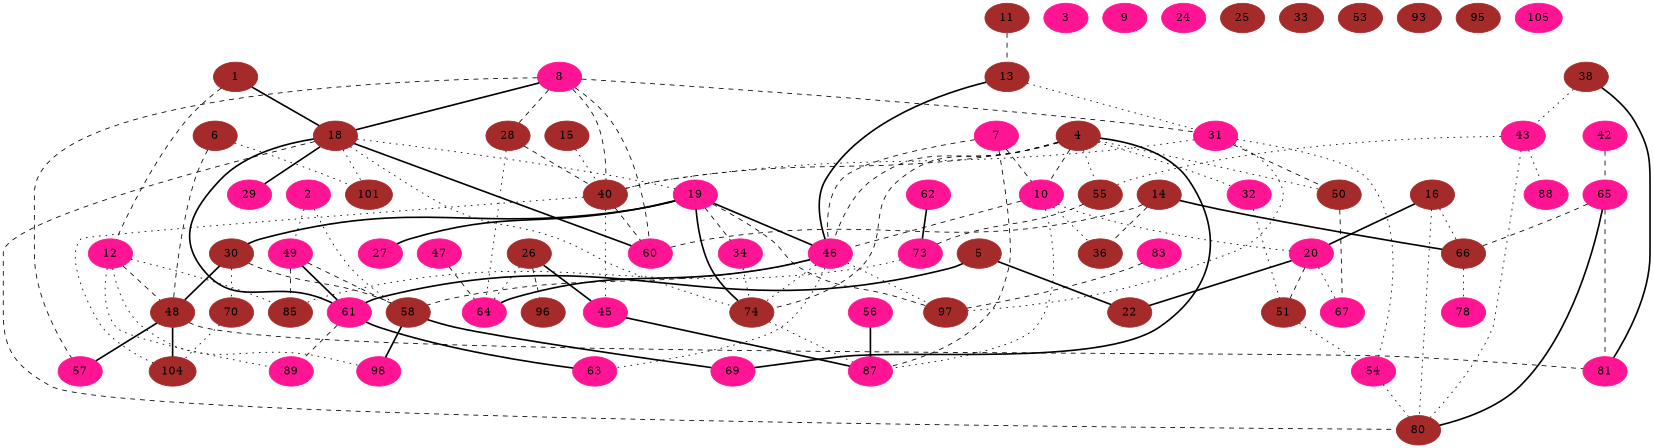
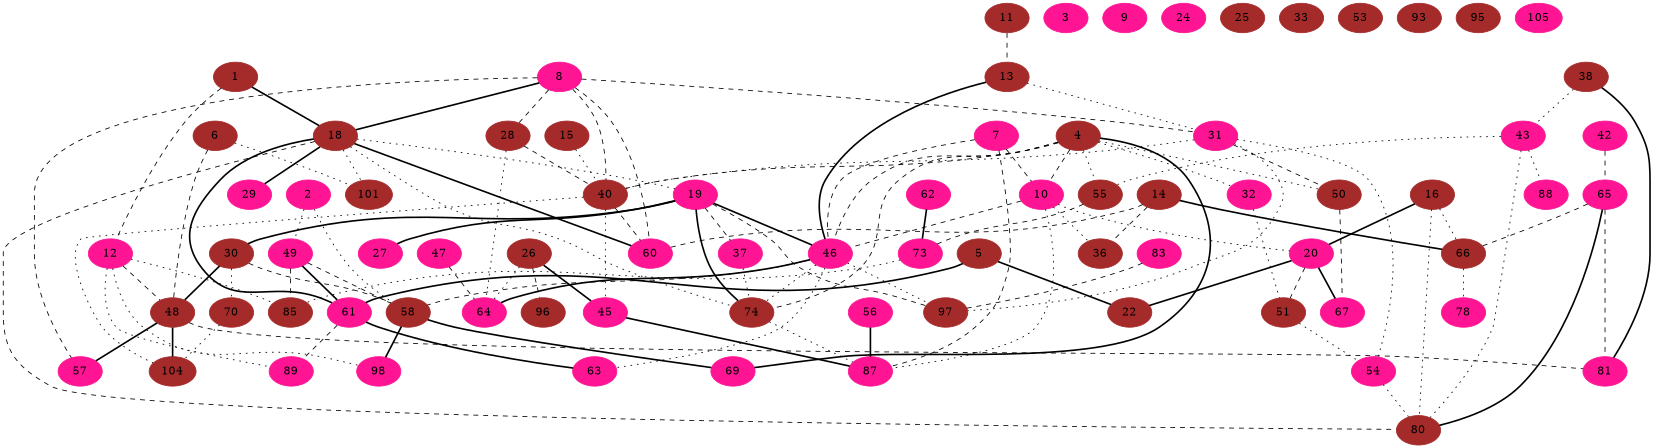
node "34": label "34" -> "37"
edge "20" -- "67": style dotted -> bold
